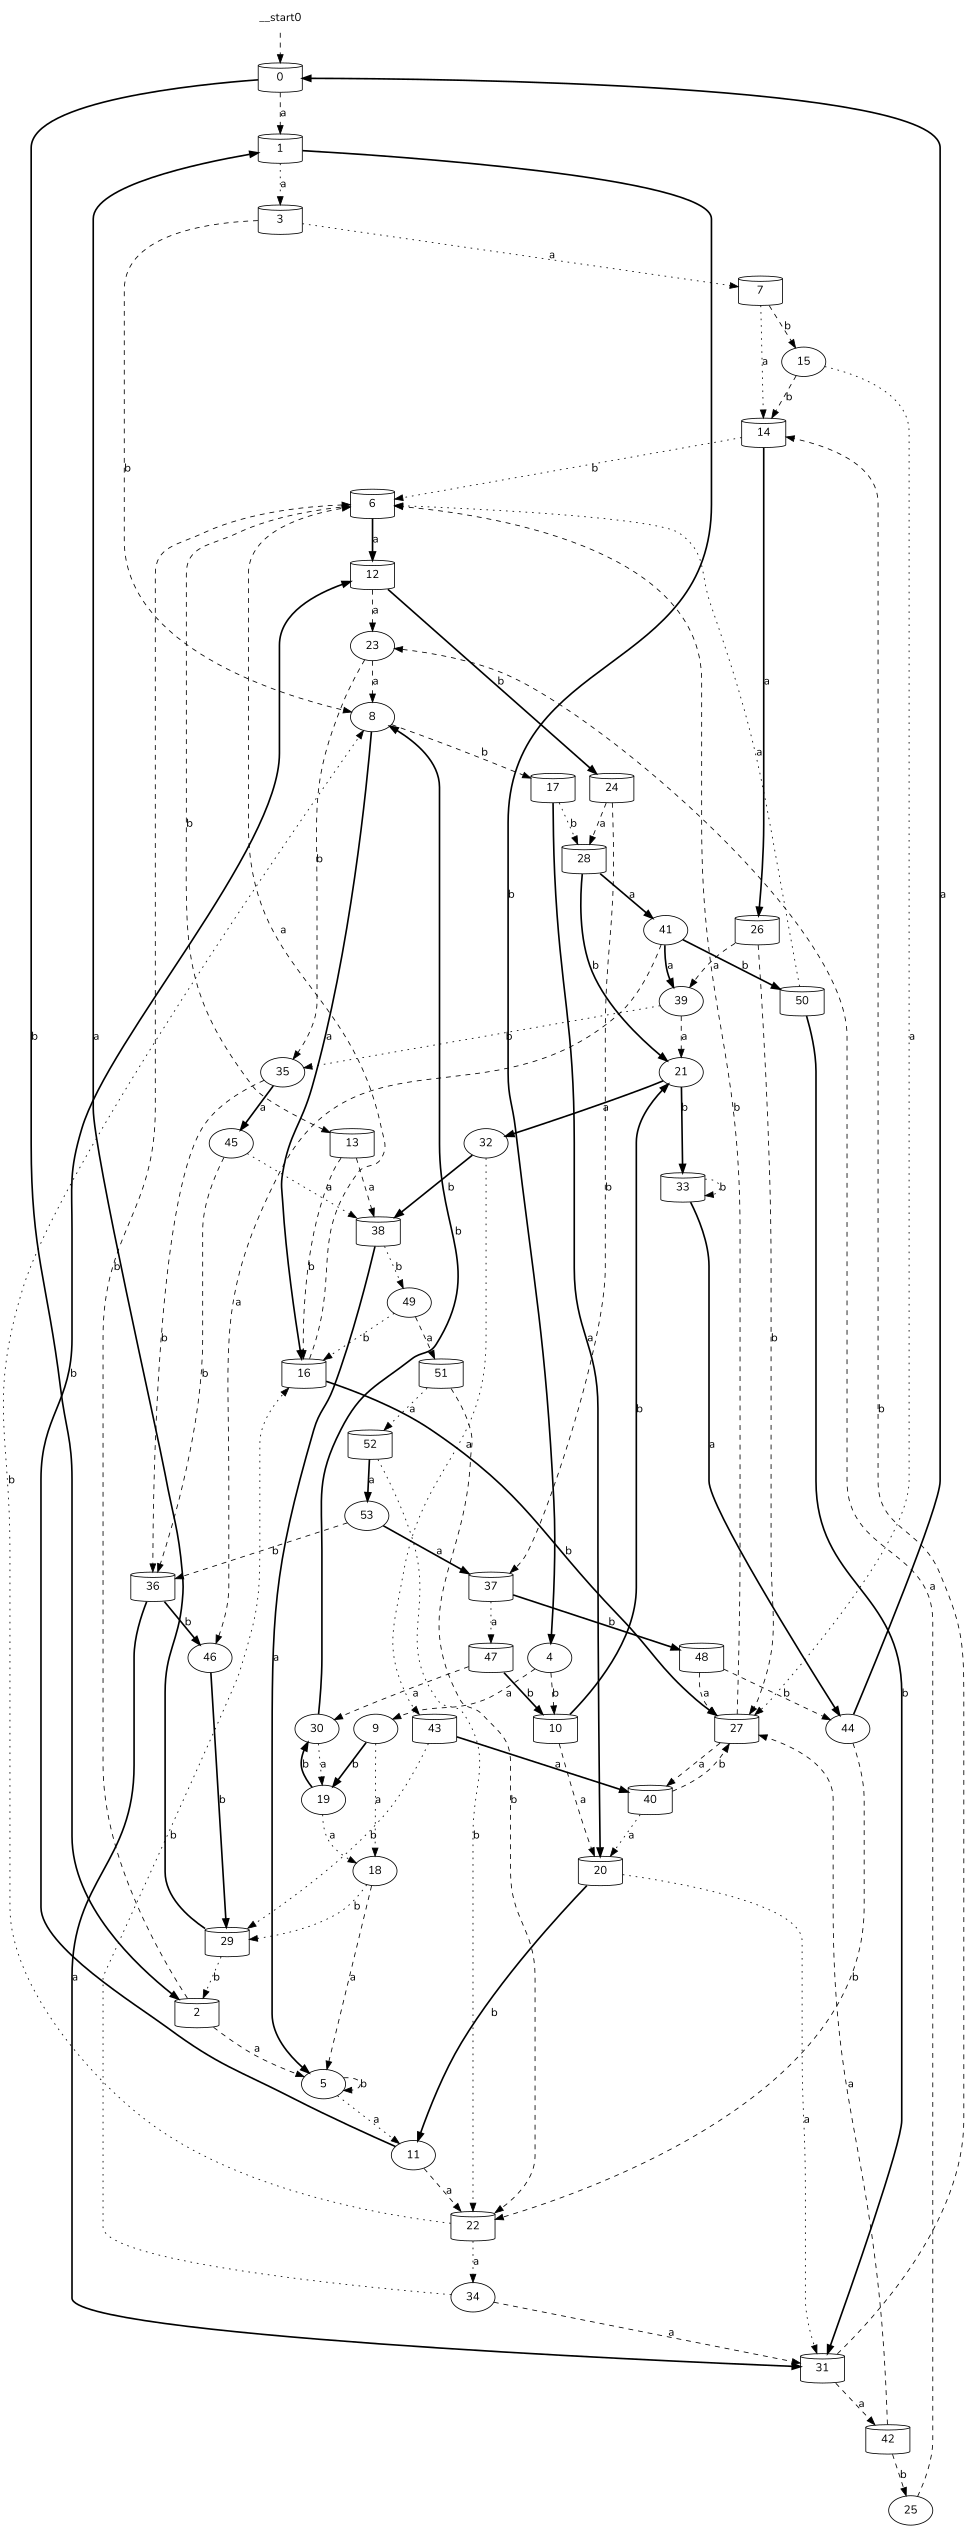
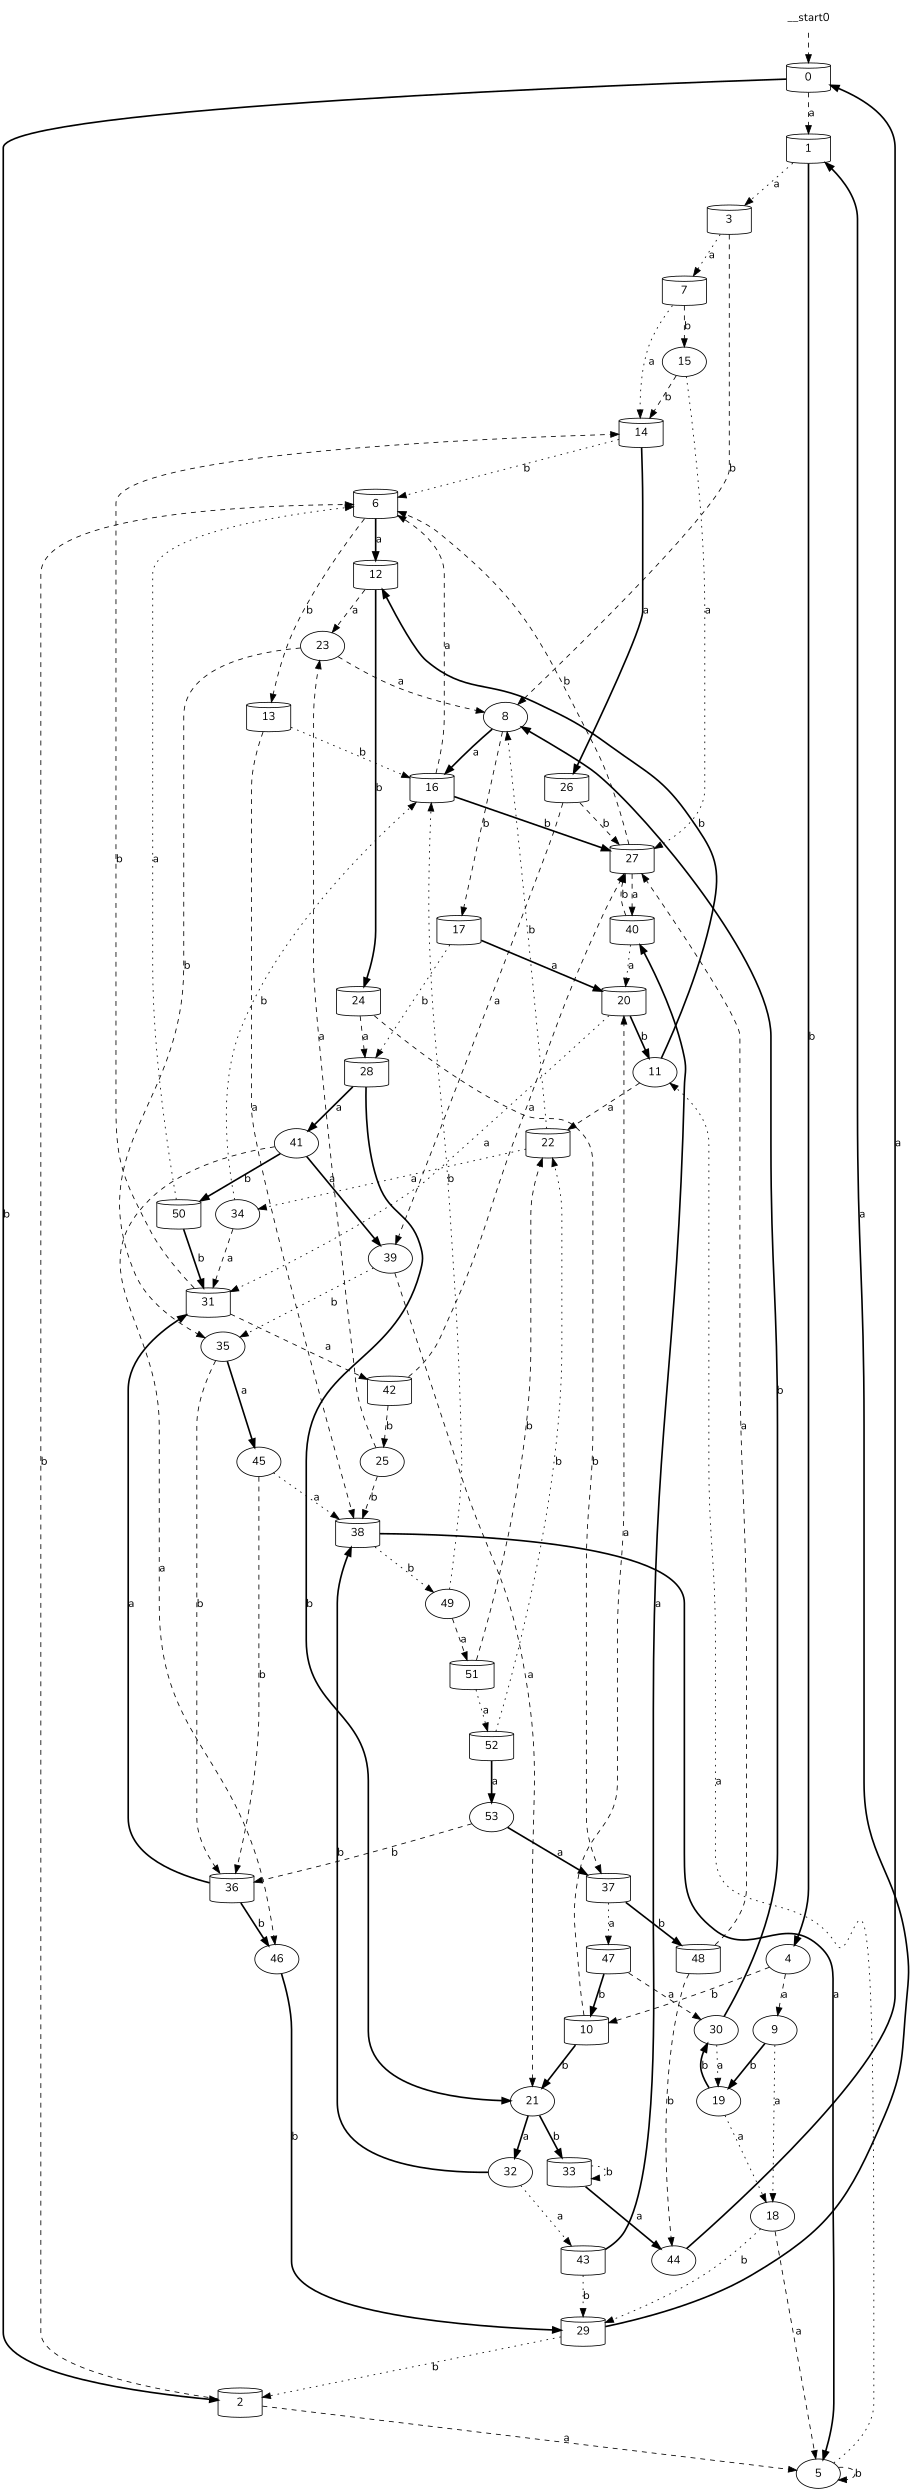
edge "13" -> "16": style dashed -> dotted
edge "25" -> "38": added, label "b"
edge "44" -> "22": removed, label "b"
